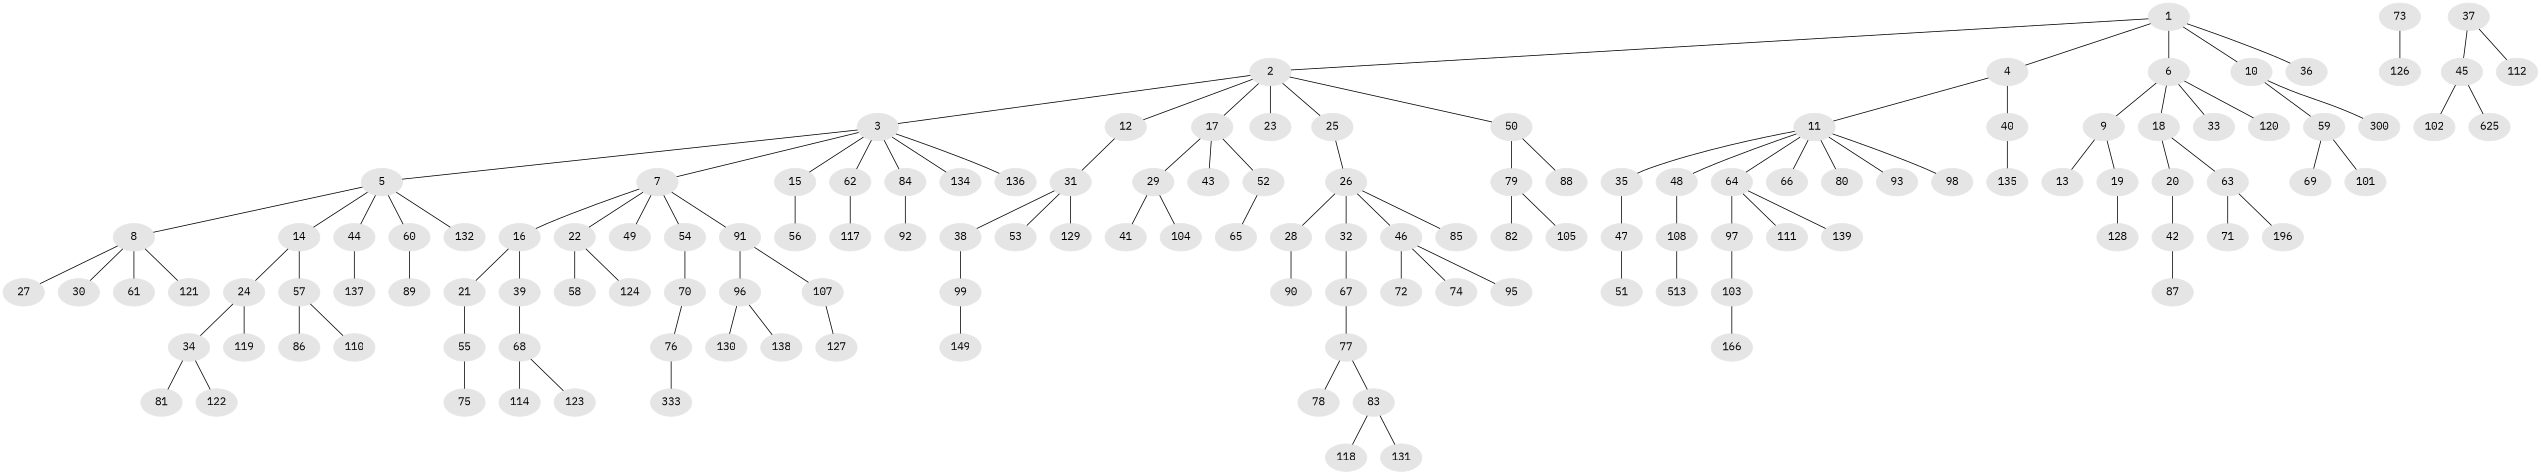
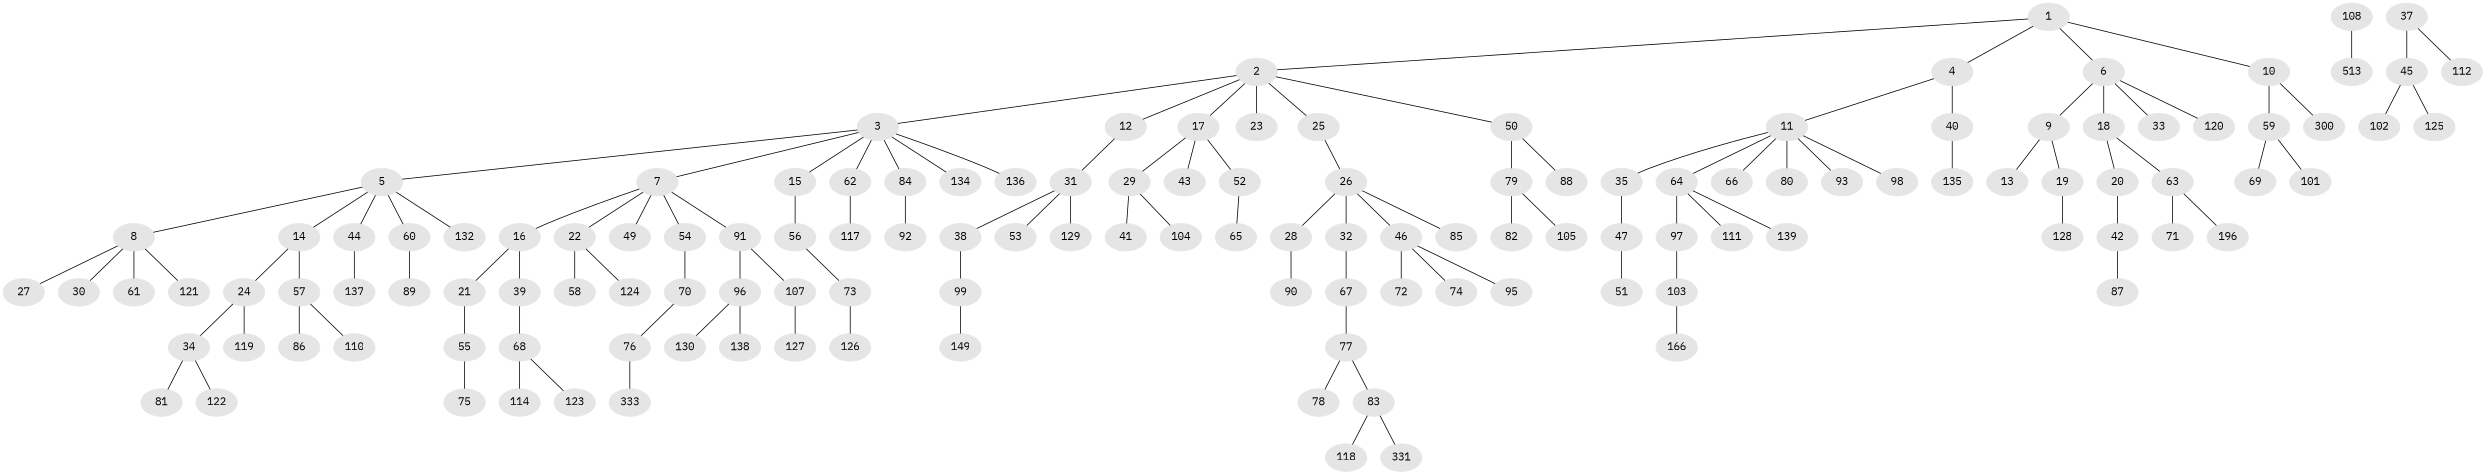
node "36": removed
node "625": label "625" -> "125"
node "48": removed
edge "56" -- "73": added
node "131": label "131" -> "331"
